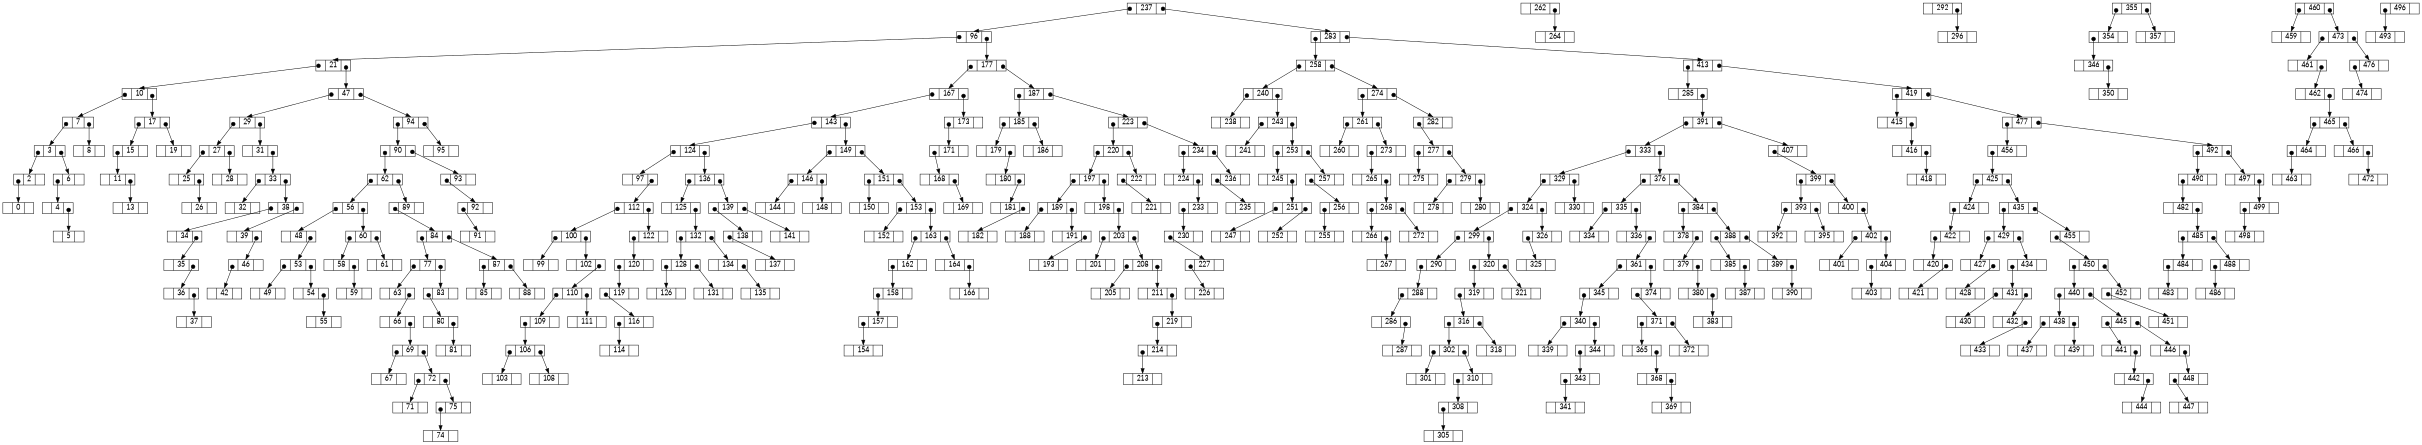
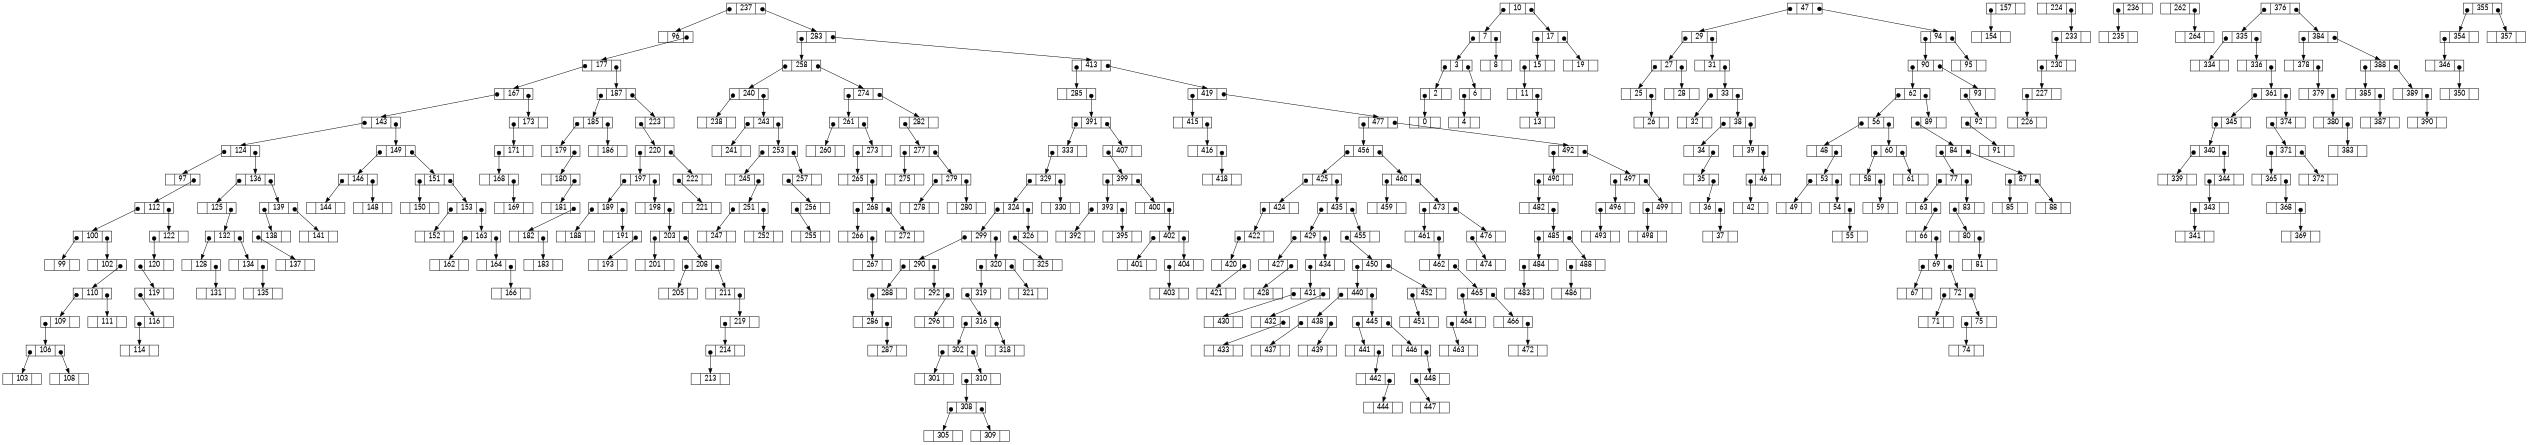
node "21": removed
node "234": removed
edge "456" -- "460": added
edge "333" -- "376": removed
edge "497" -- "496": added
node "5": removed
node "183": added
edge "290" -- "292": added
node "126": removed
node "158": removed
node "309": added
